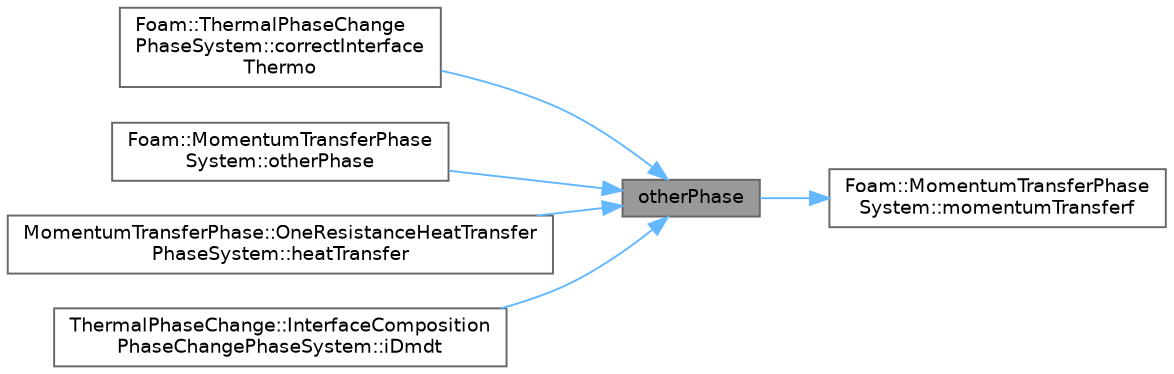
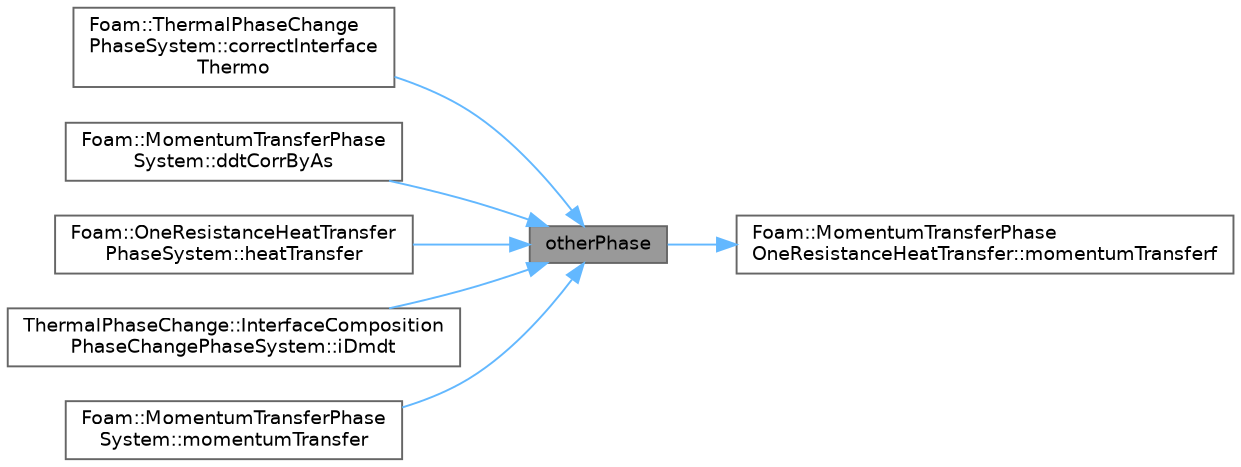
node "Foam::MomentumTransferPhase System::otherPhase": label "Foam::MomentumTransferPhase System::otherPhase" -> "Foam::MomentumTransferPhase System::ddtCorrByAs"
node "Foam::MomentumTransferPhase System::momentumTransferf": label "Foam::MomentumTransferPhase System::momentumTransferf" -> "Foam::MomentumTransferPhase OneResistanceHeatTransfer::momentumTransferf"
node "MomentumTransferPhase::OneResistanceHeatTransfer PhaseSystem::heatTransfer": label "MomentumTransferPhase::OneResistanceHeatTransfer PhaseSystem::heatTransfer" -> "Foam::OneResistanceHeatTransfer PhaseSystem::heatTransfer"
node "Foam::MomentumTransferPhase System::momentumTransfer": added
